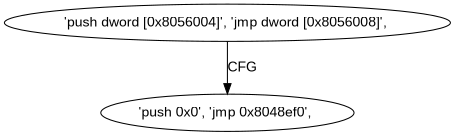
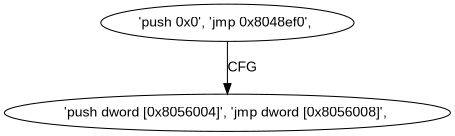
edge "'push dword [0x8056004]', 'jmp dword [0x8056008]'," -> "'push 0x0', 'jmp 0x8048ef0',": reversed
